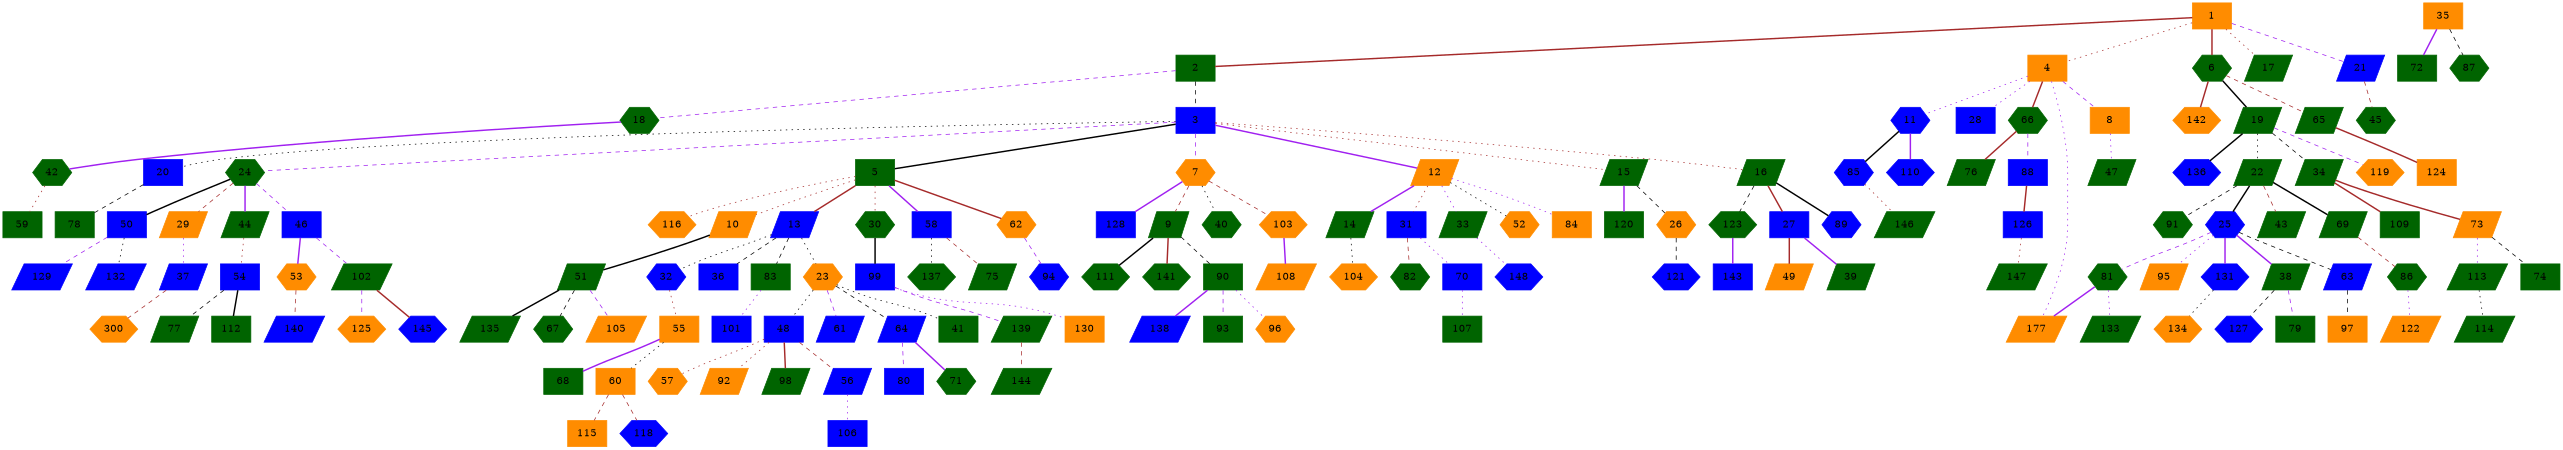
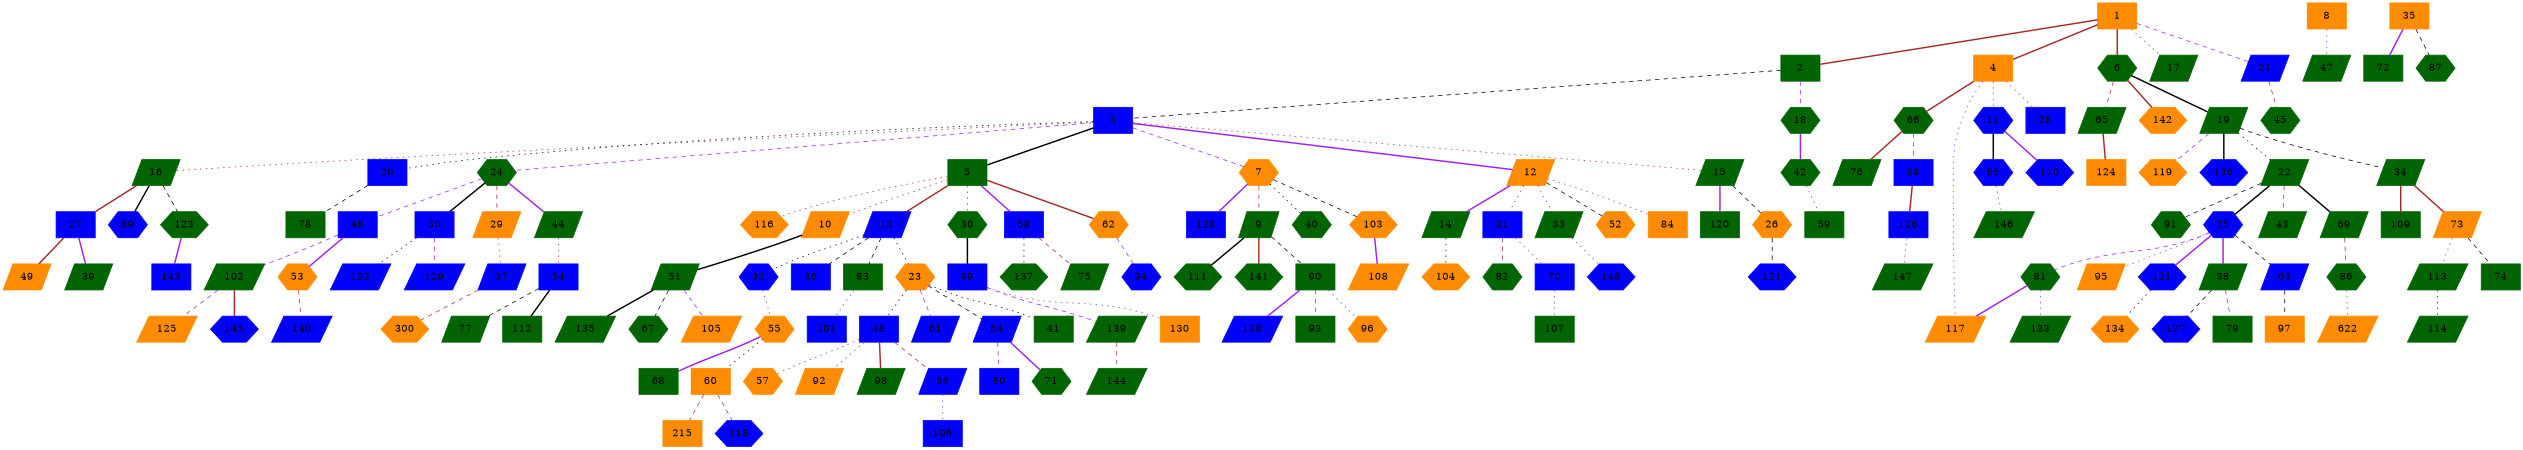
edge "1" -- "4": style dotted -> bold
edge "4" -- "8": removed
edge "7" -- "103": color brown -> black
edge "12" -- "52": style dotted -> dashed
node "125": shape hexagon -> parallelogram
node "55": shape box -> hexagon
node "177": label "177" -> "117"
node "122": label "122" -> "622"
node "115": label "115" -> "215"
